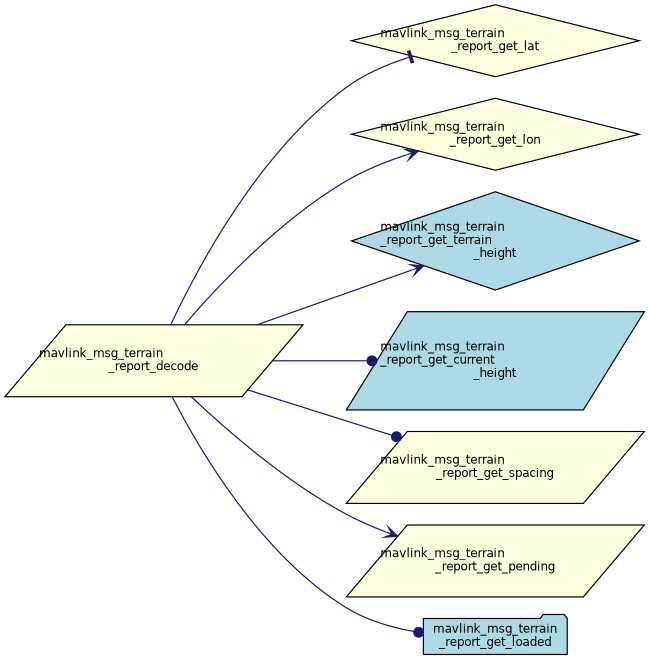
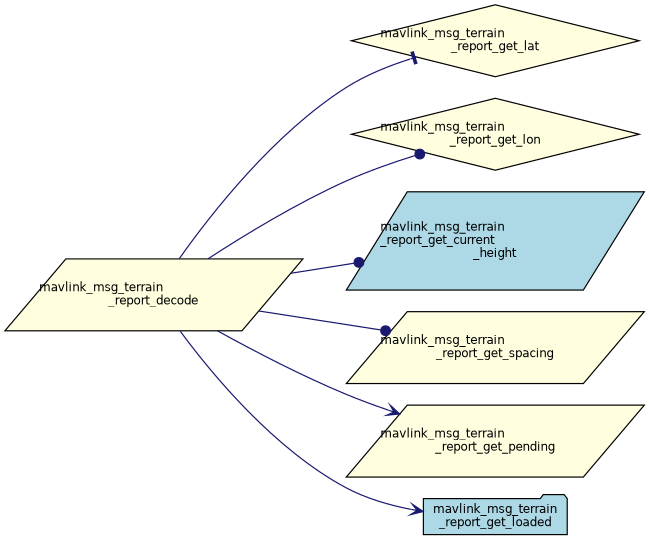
edge "mavlink_msg_terrain _report_decode" -> "mavlink_msg_terrain _report_get_lon": arrowhead vee -> dot
node "mavlink_msg_terrain _report_get_terrain _height": removed
edge "mavlink_msg_terrain _report_decode" -> "mavlink_msg_terrain _report_get_loaded": arrowhead dot -> vee
